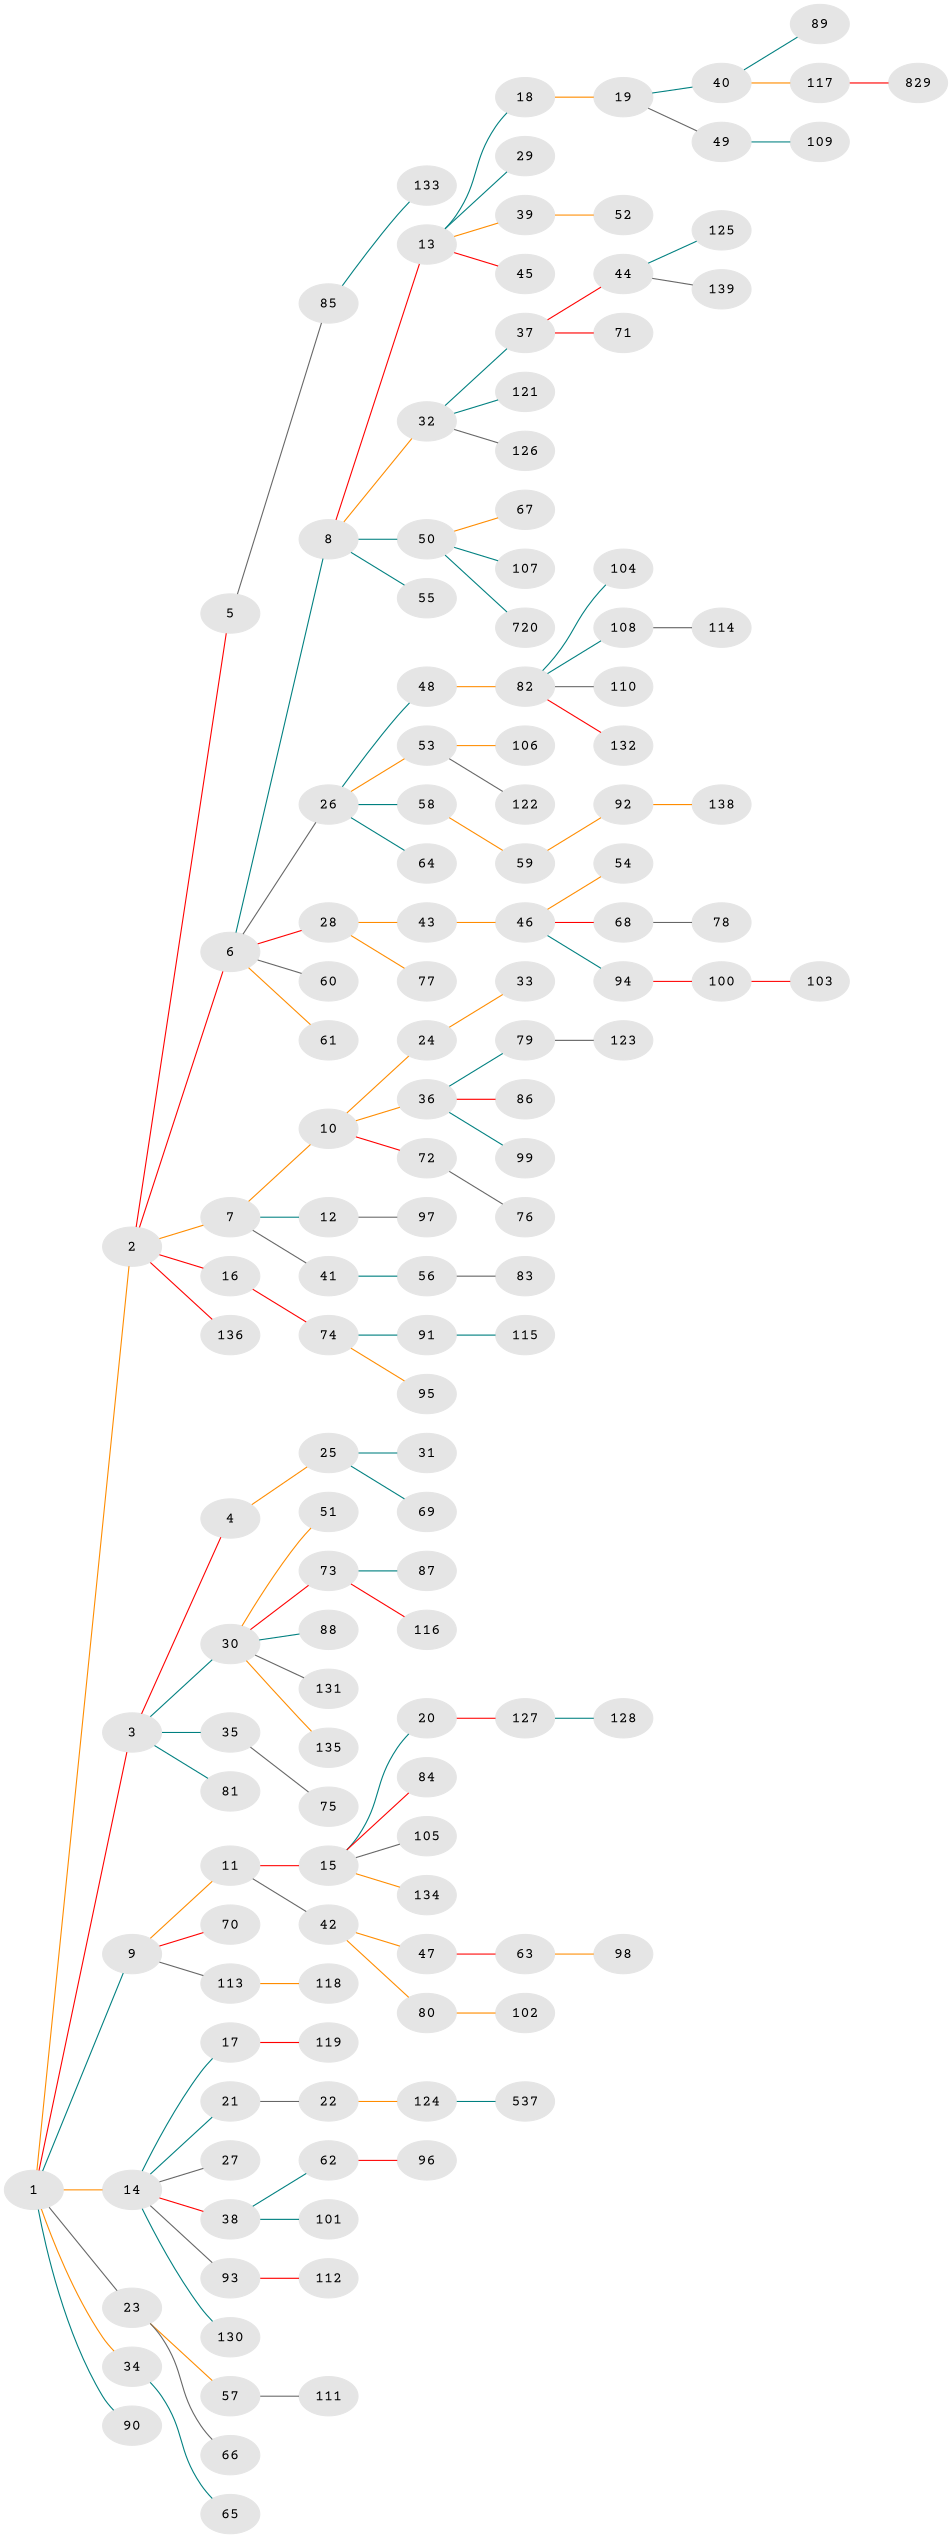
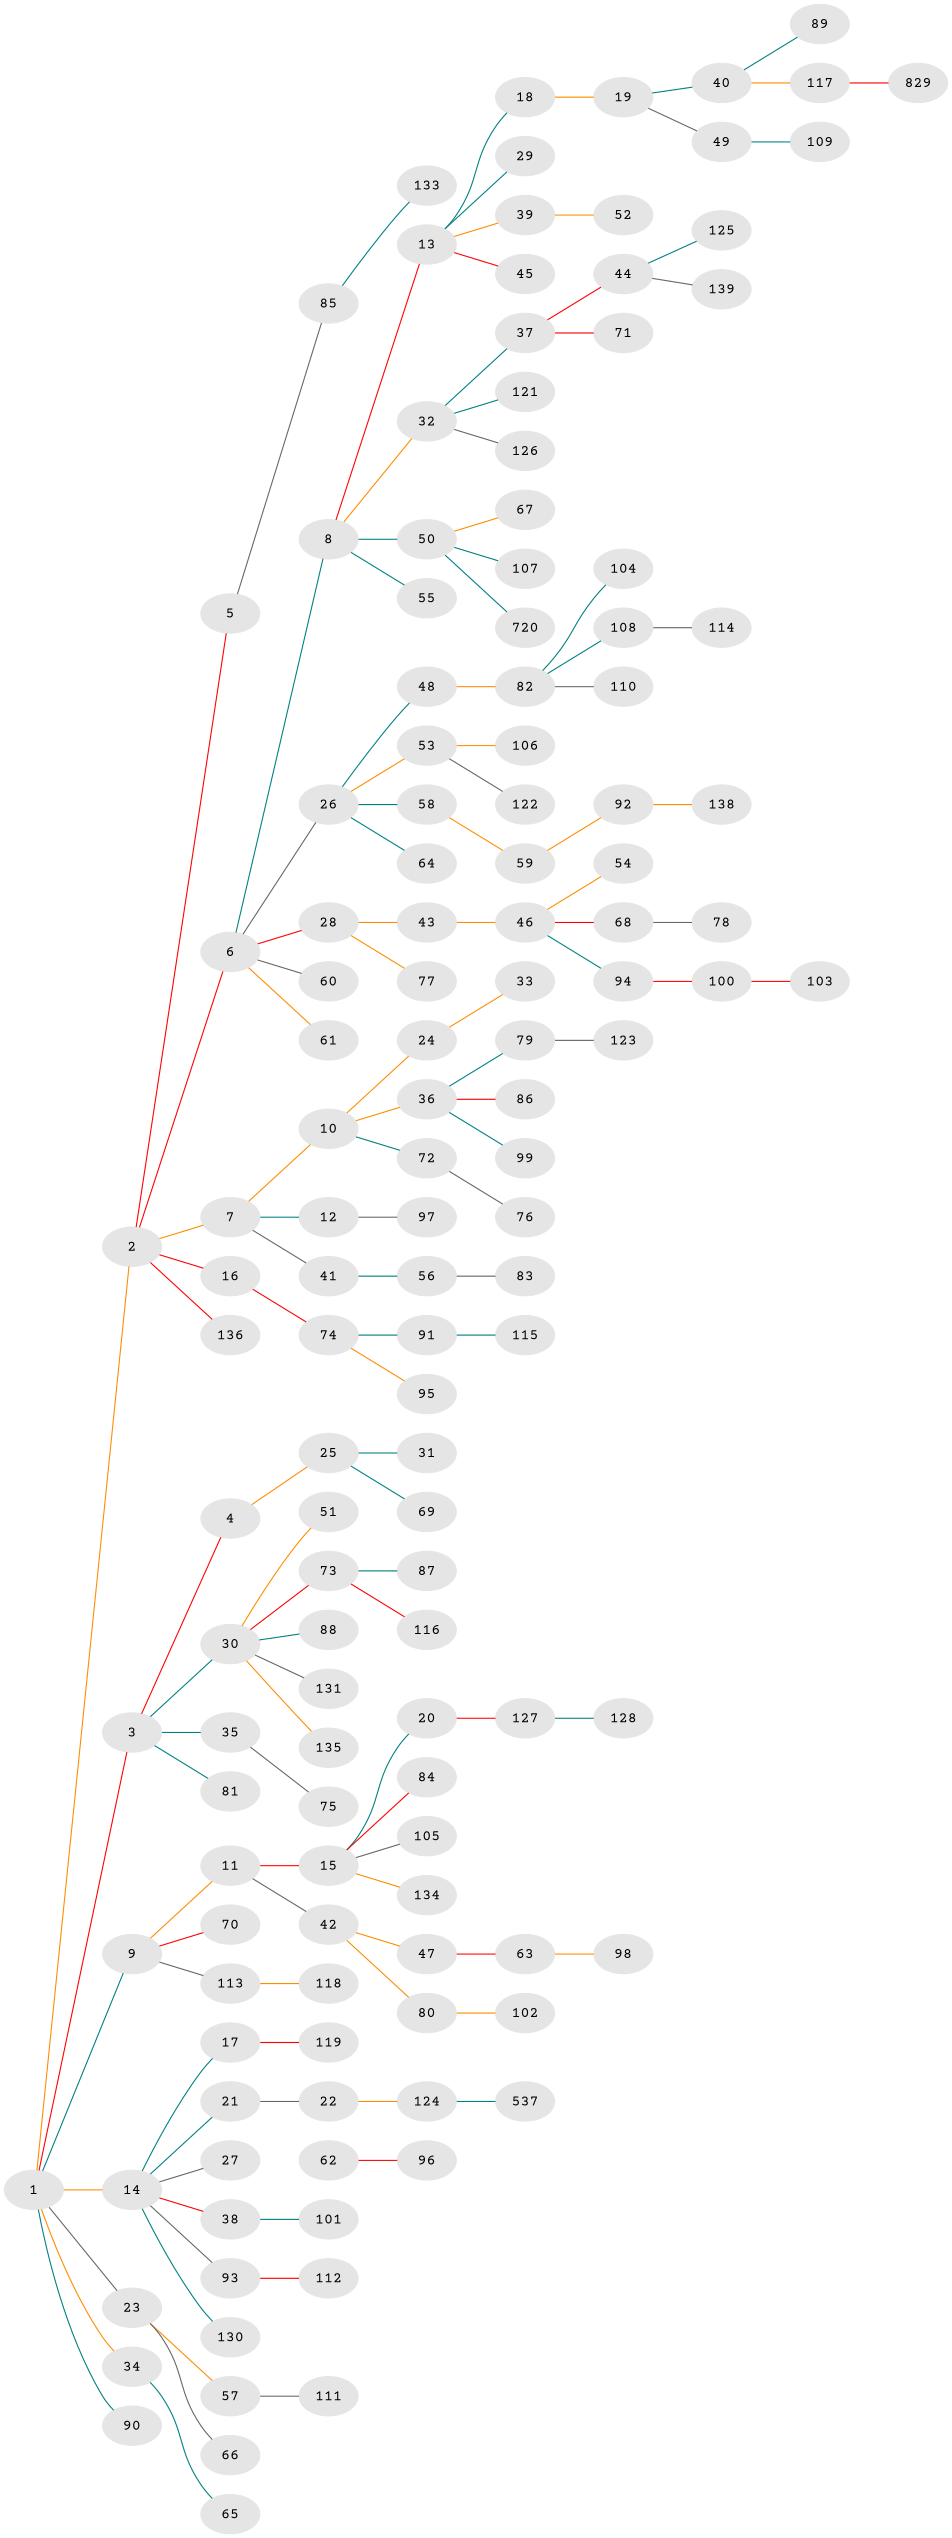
node "132": removed
edge "10" -- "72": color red -> teal
edge "62" -- "38": removed
